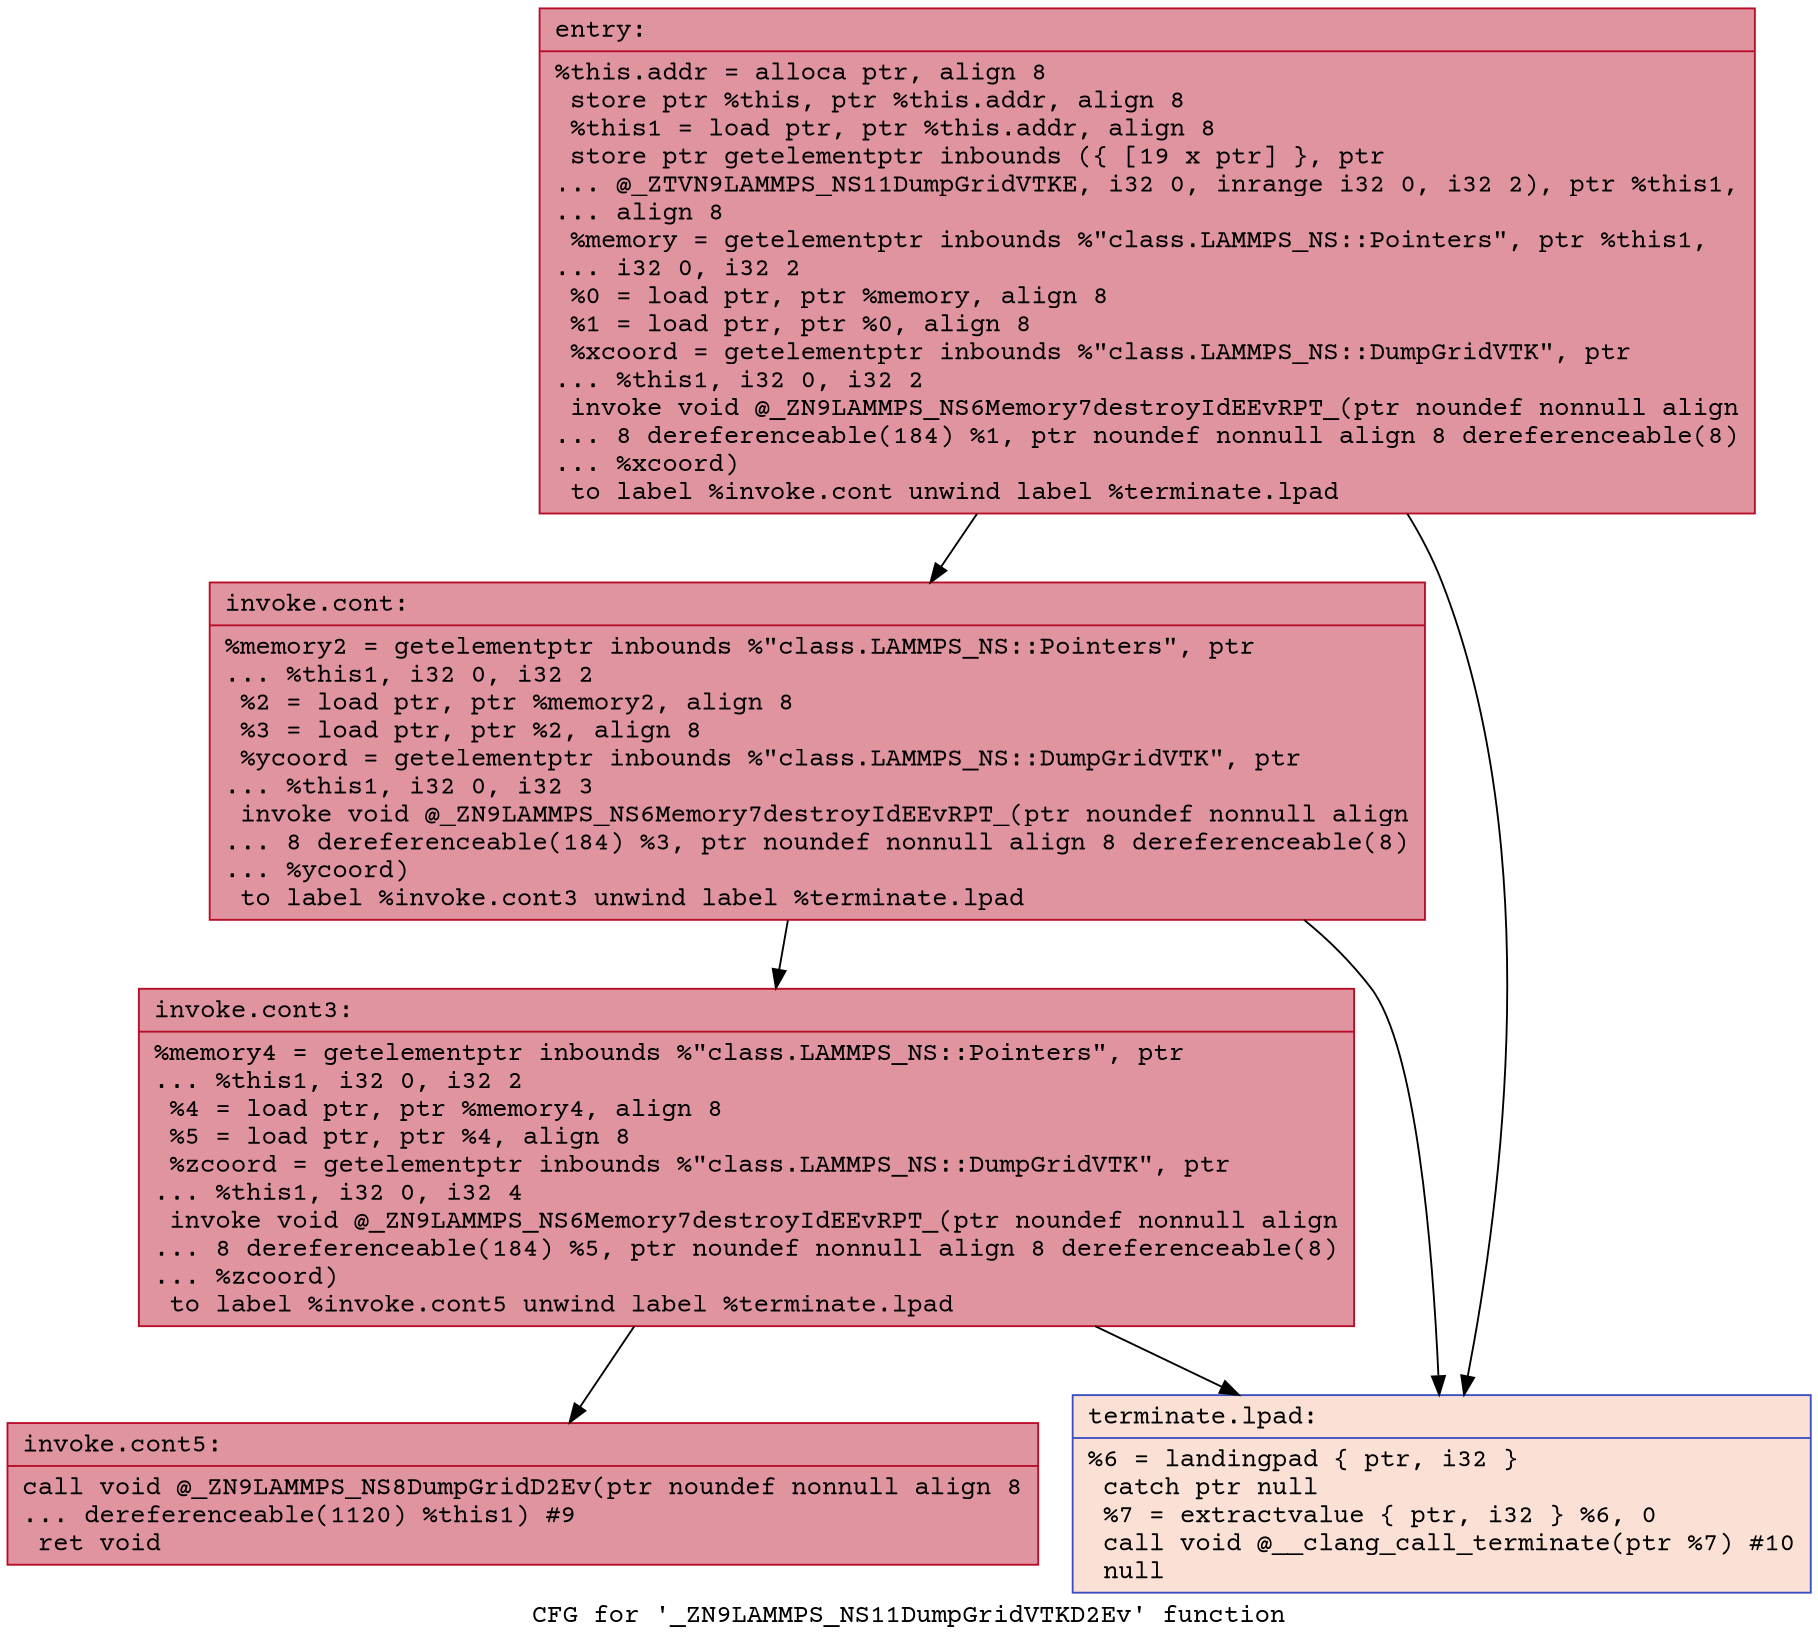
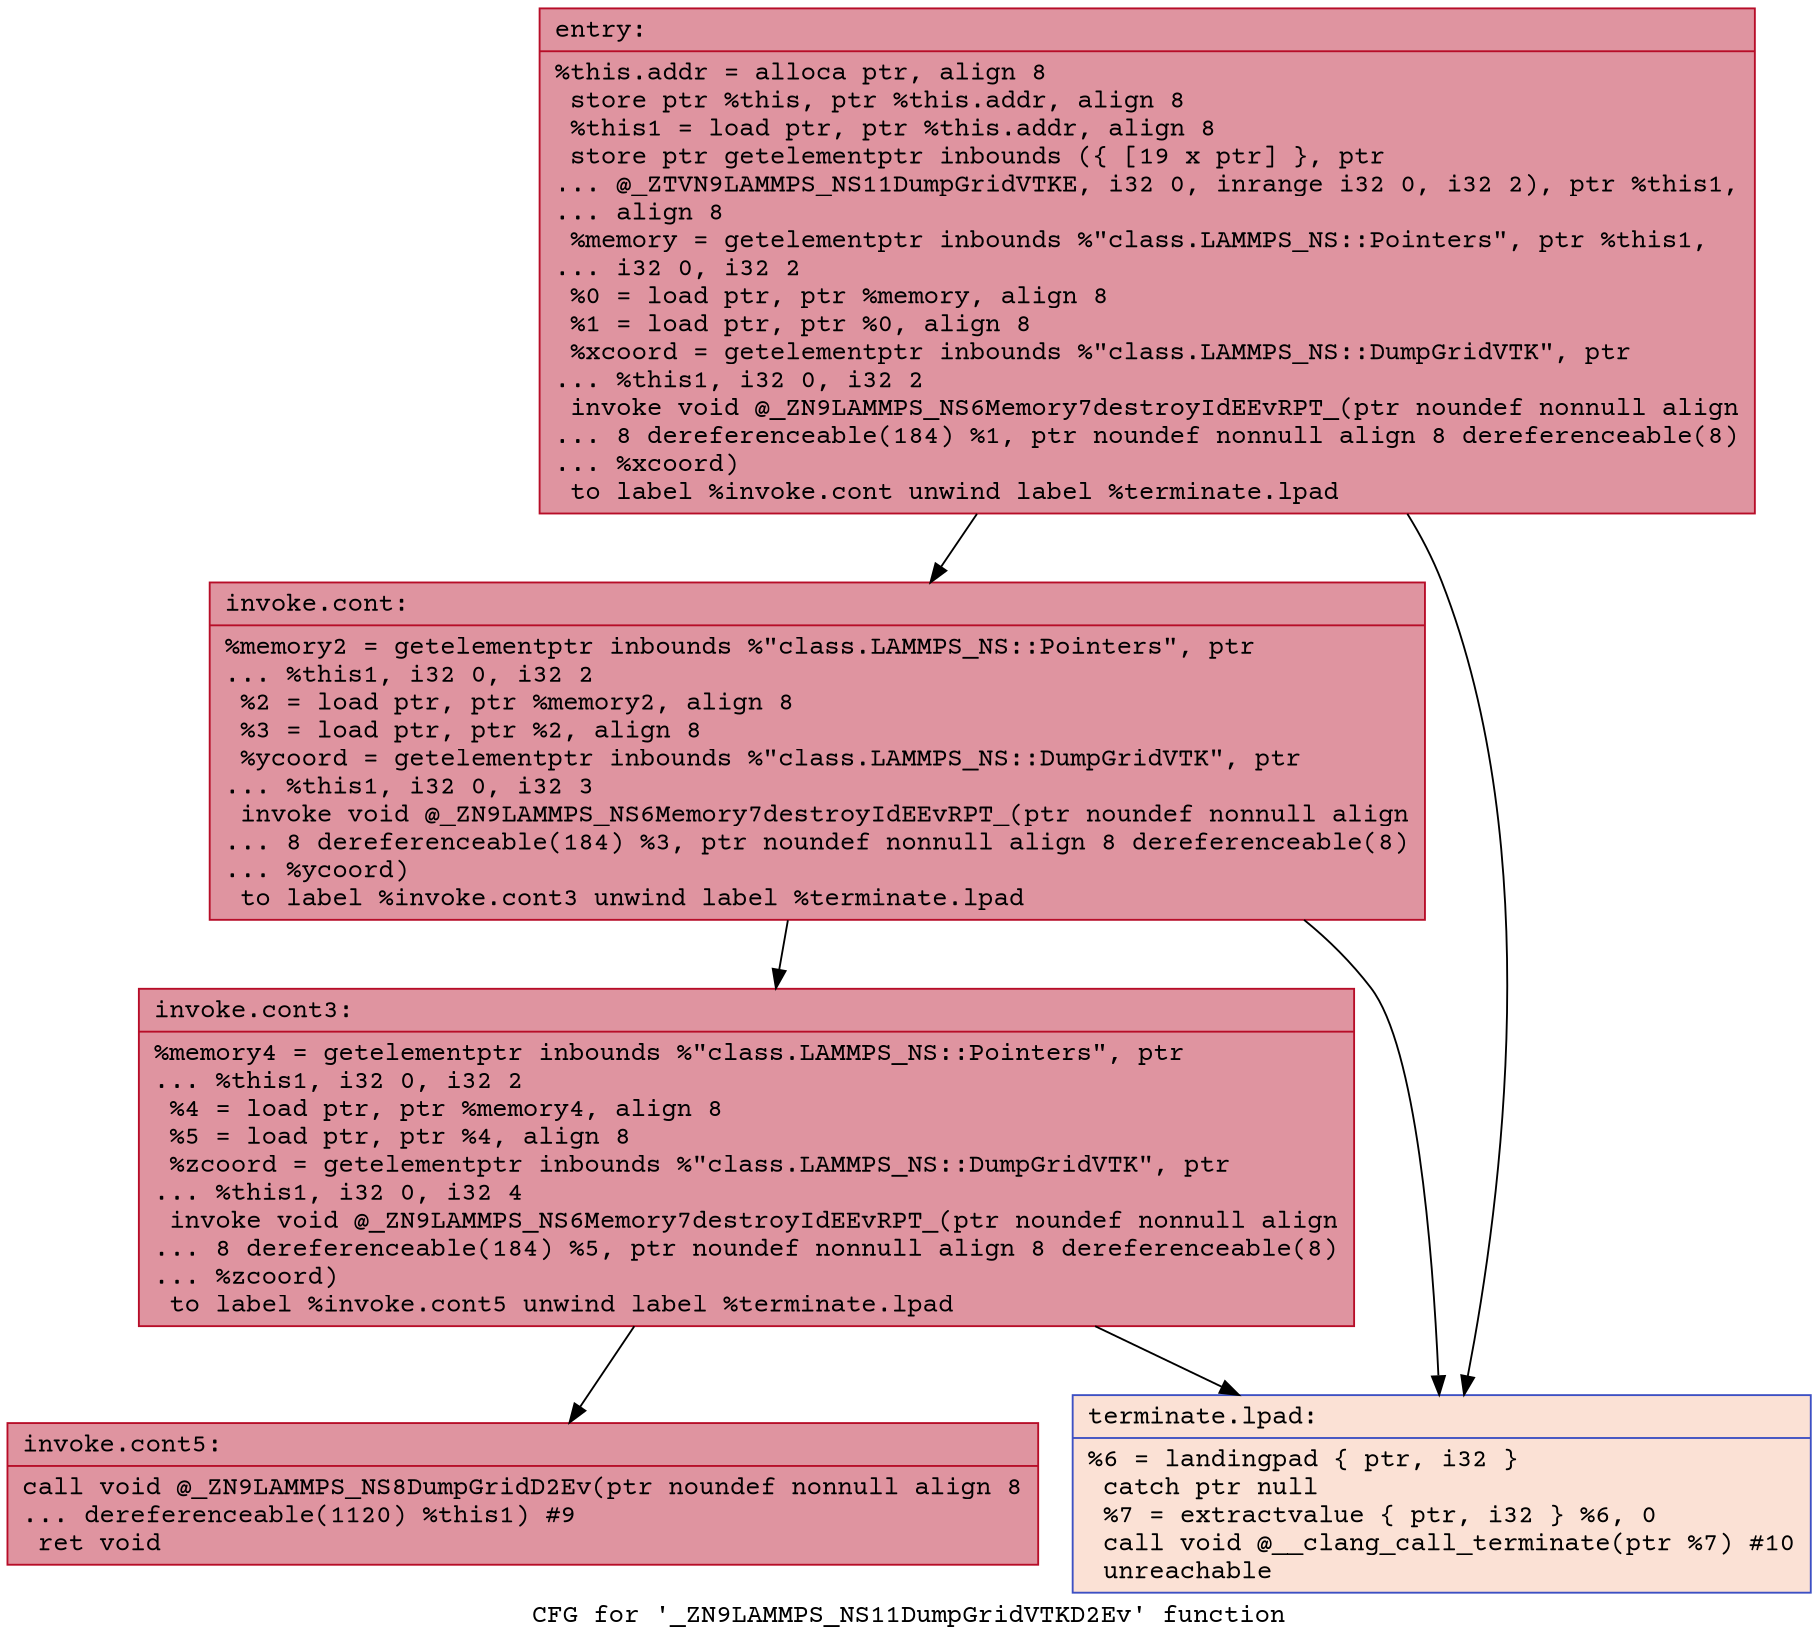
node "terminate.lpad:": text "null" -> "unreachable"
